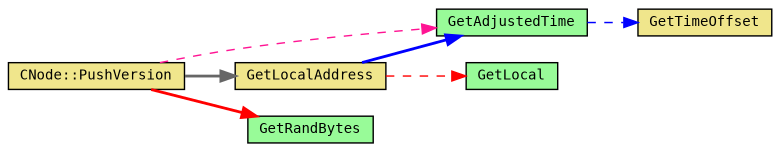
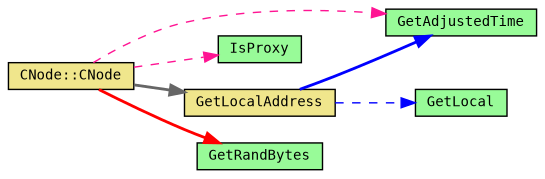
node "GetTimeOffset": removed
node "IsProxy": added
node "CNode::PushVersion": label "CNode::PushVersion" -> "CNode::CNode"
edge "GetLocalAddress" -> "GetLocal": color red -> blue
